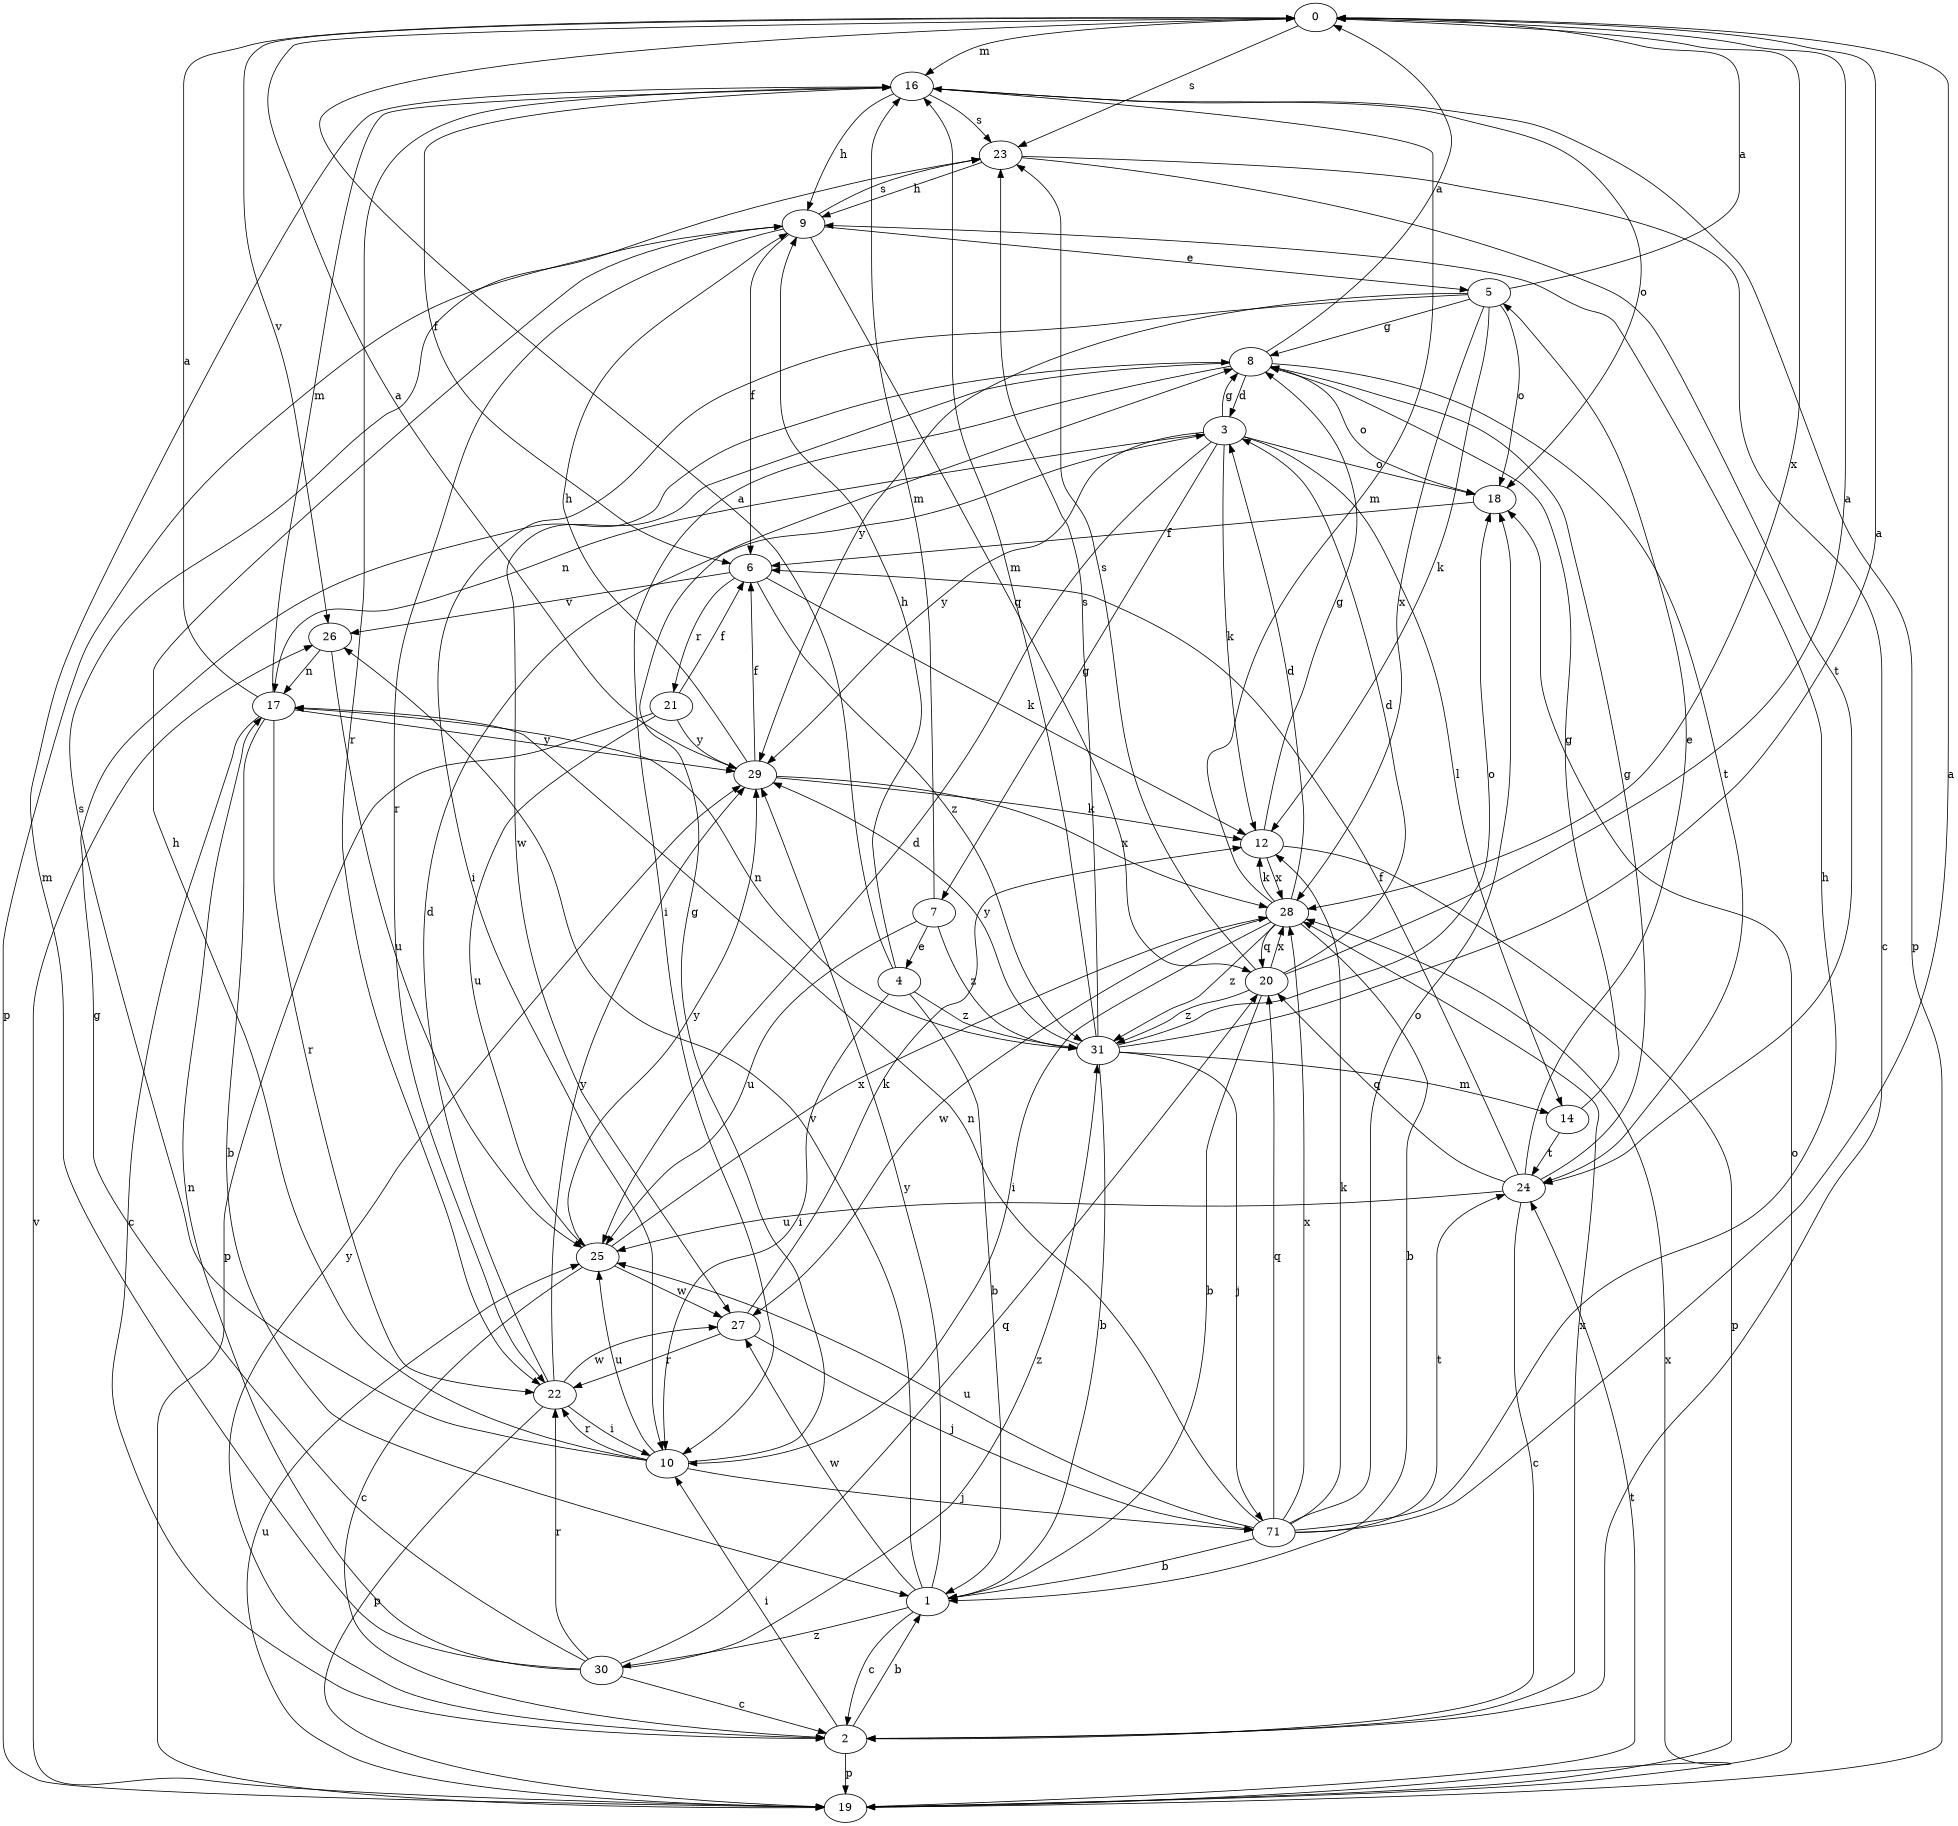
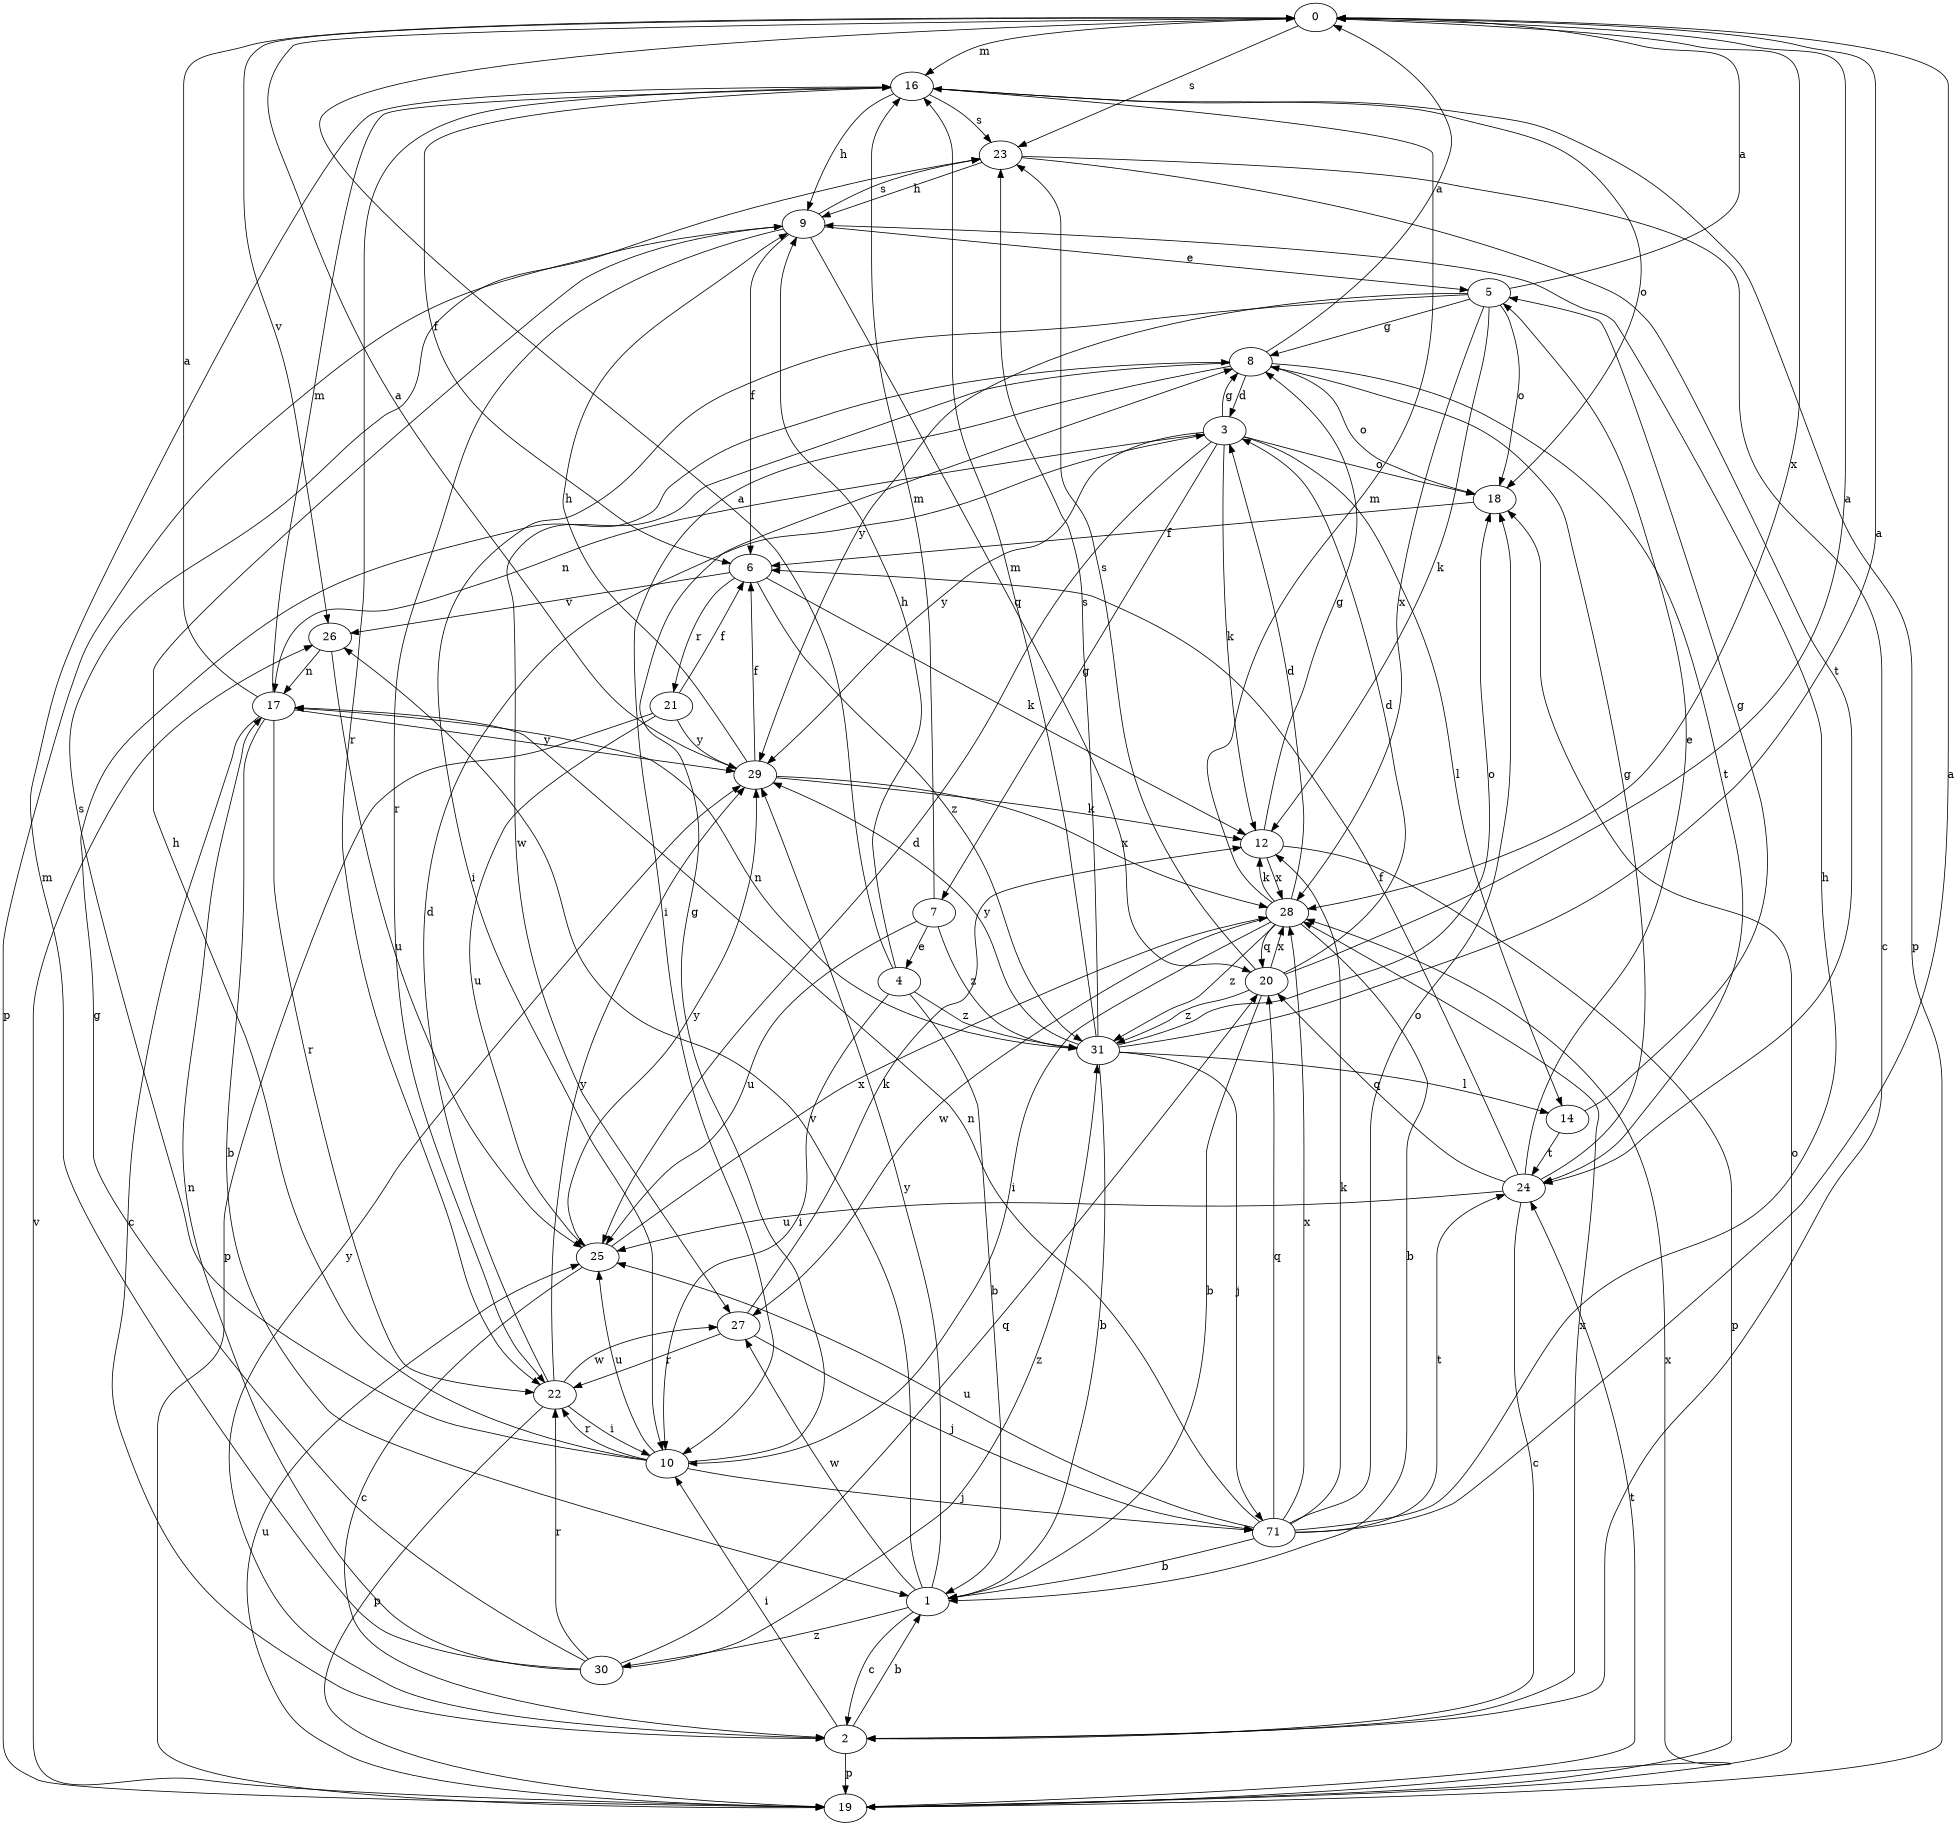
edge "14" -> "8": now "14" -> "5"
edge "31" -> "14": label "m" -> "l"
edge "25" -> "27": removed, label "w"
edge "30" -> "2": removed, label "c"
